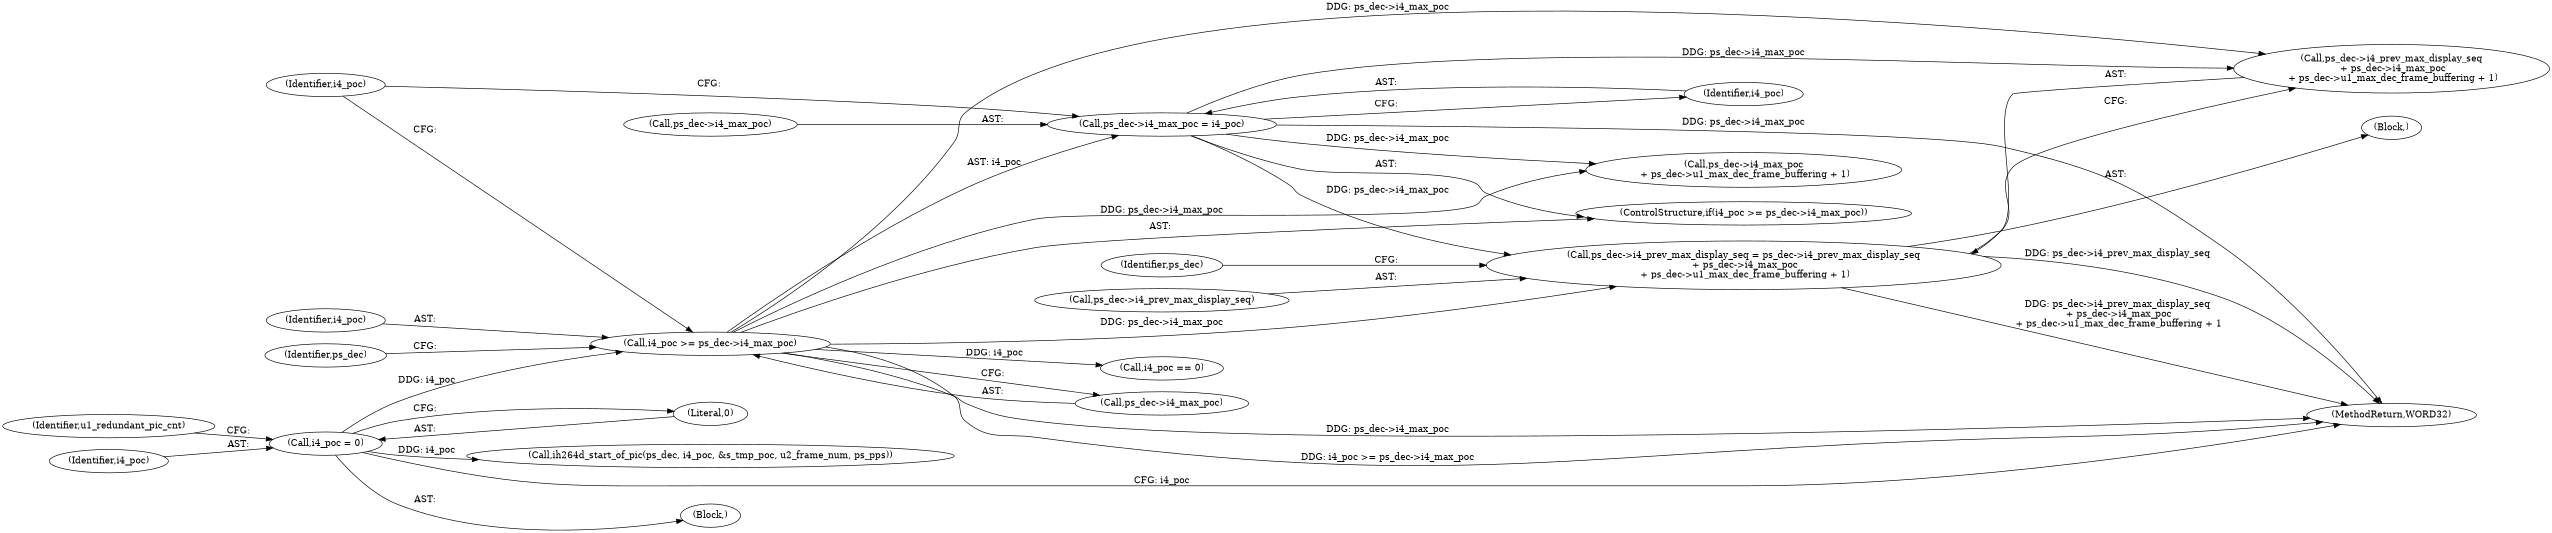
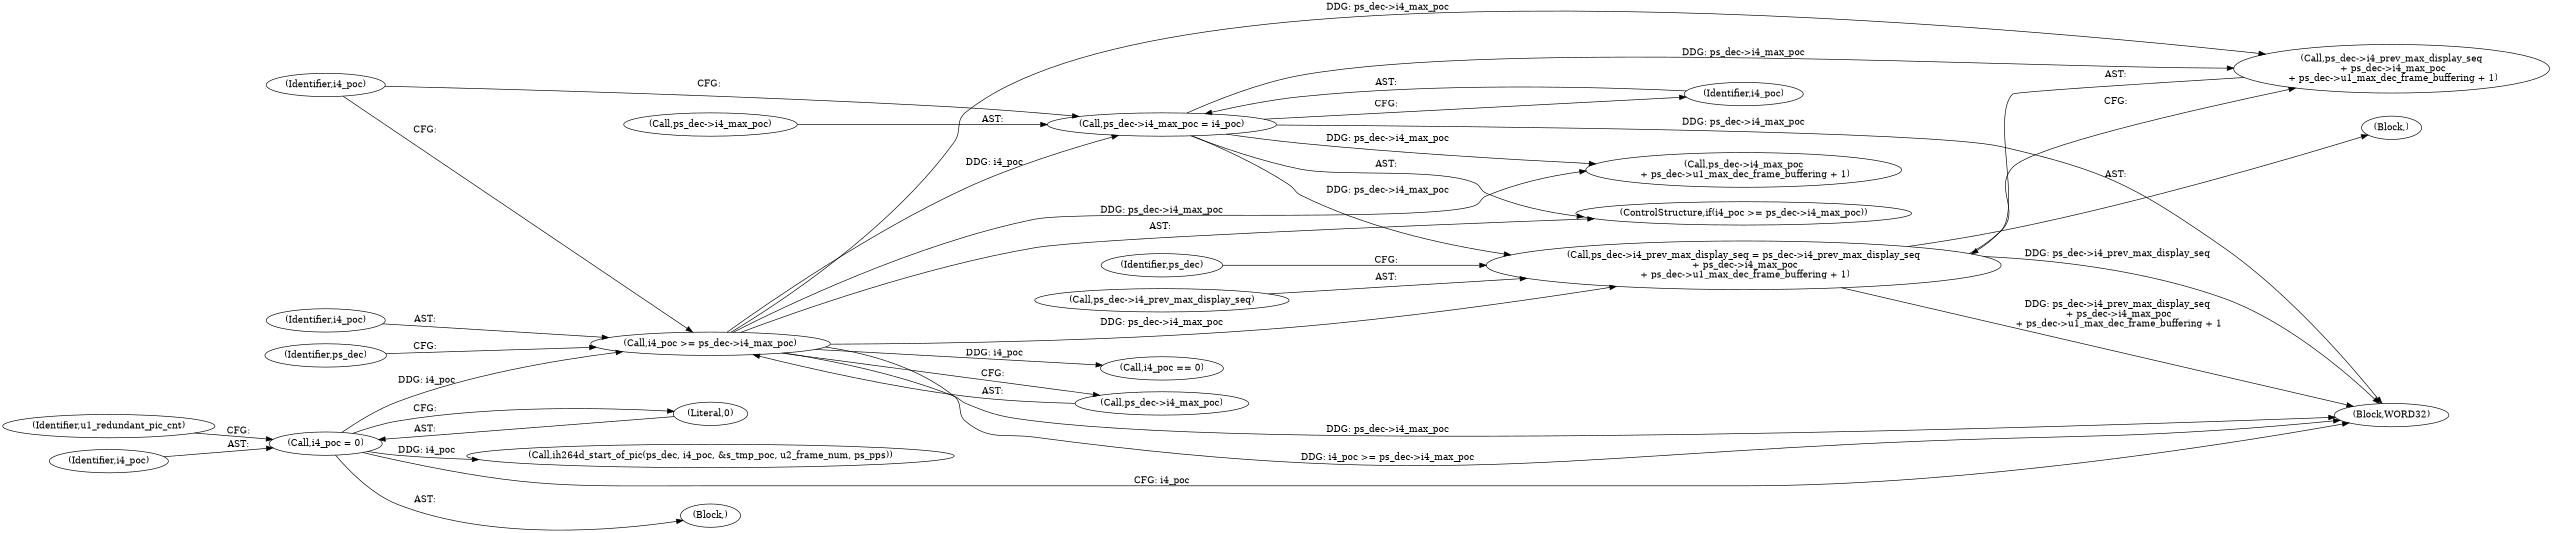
edge "(Call,i4_poc >= ps_dec->i4_max_poc)" -> "(Call,ps_dec->i4_max_poc = i4_poc)": label "AST: i4_poc" -> "DDG: i4_poc"
node "(MethodReturn,WORD32)": label "(MethodReturn,WORD32)" -> "(Block,WORD32)"
